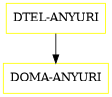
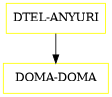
node "DOMA-ANYURI": label "DOMA-ANYURI" -> "DOMA-DOMA"
